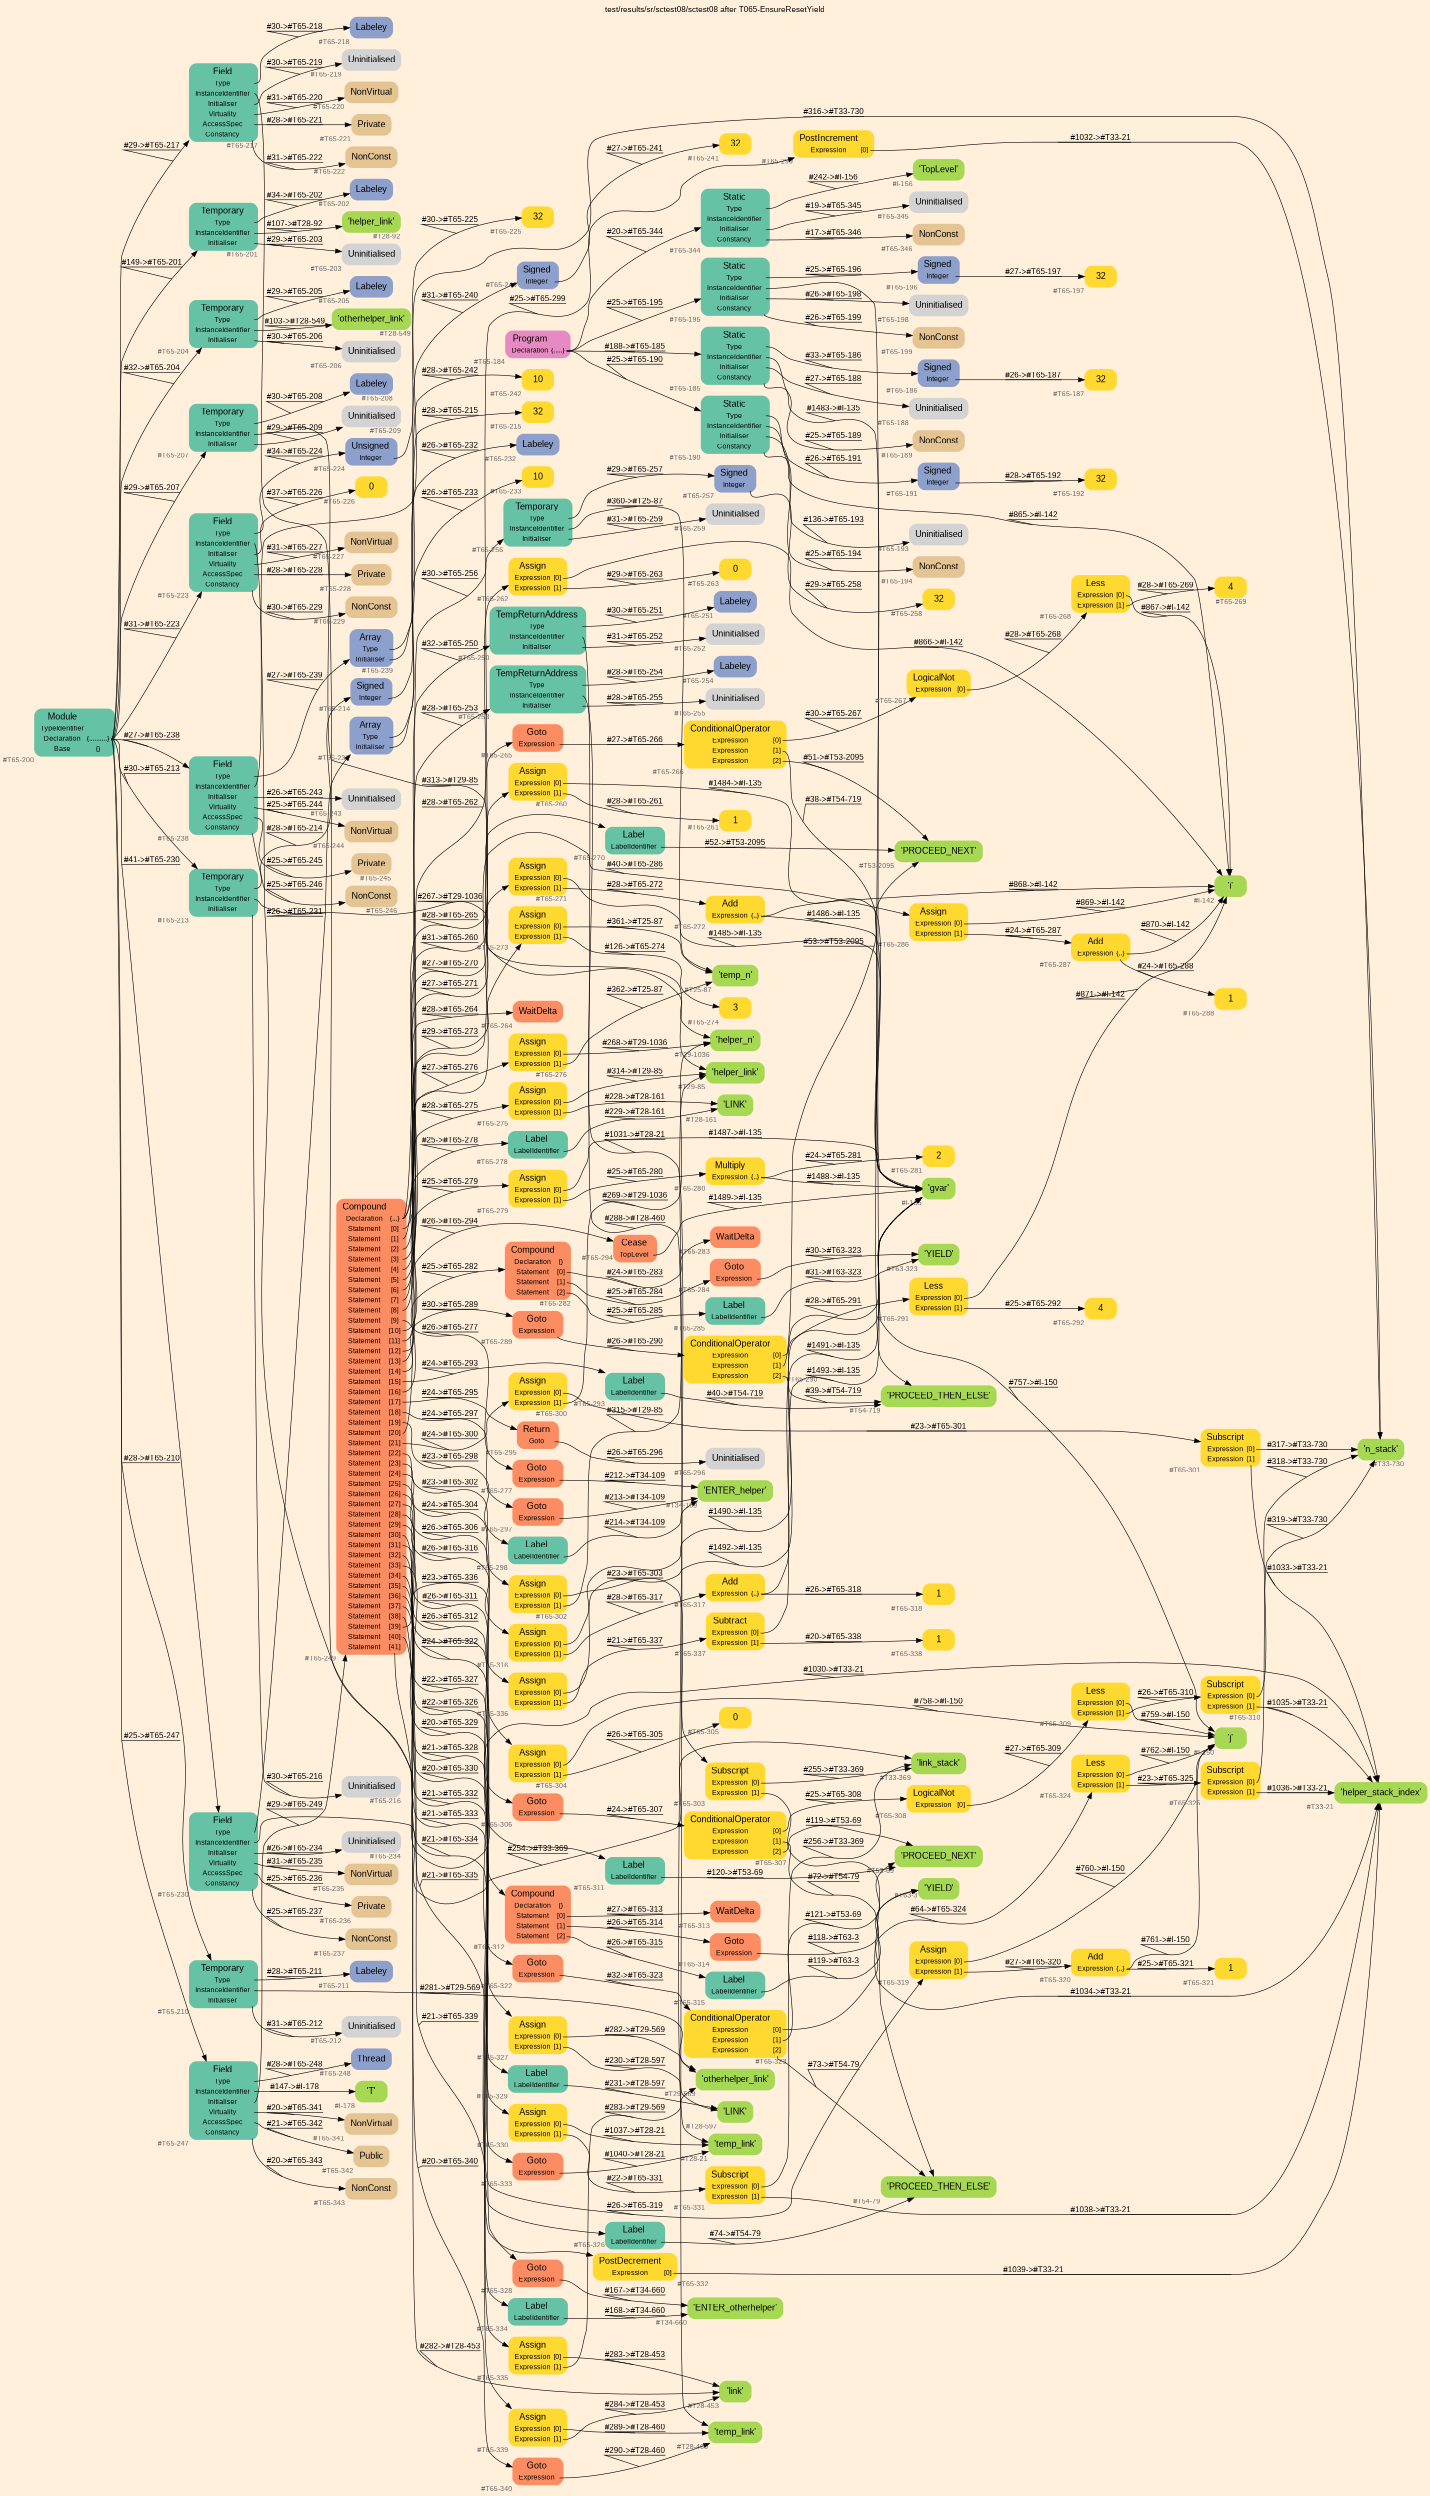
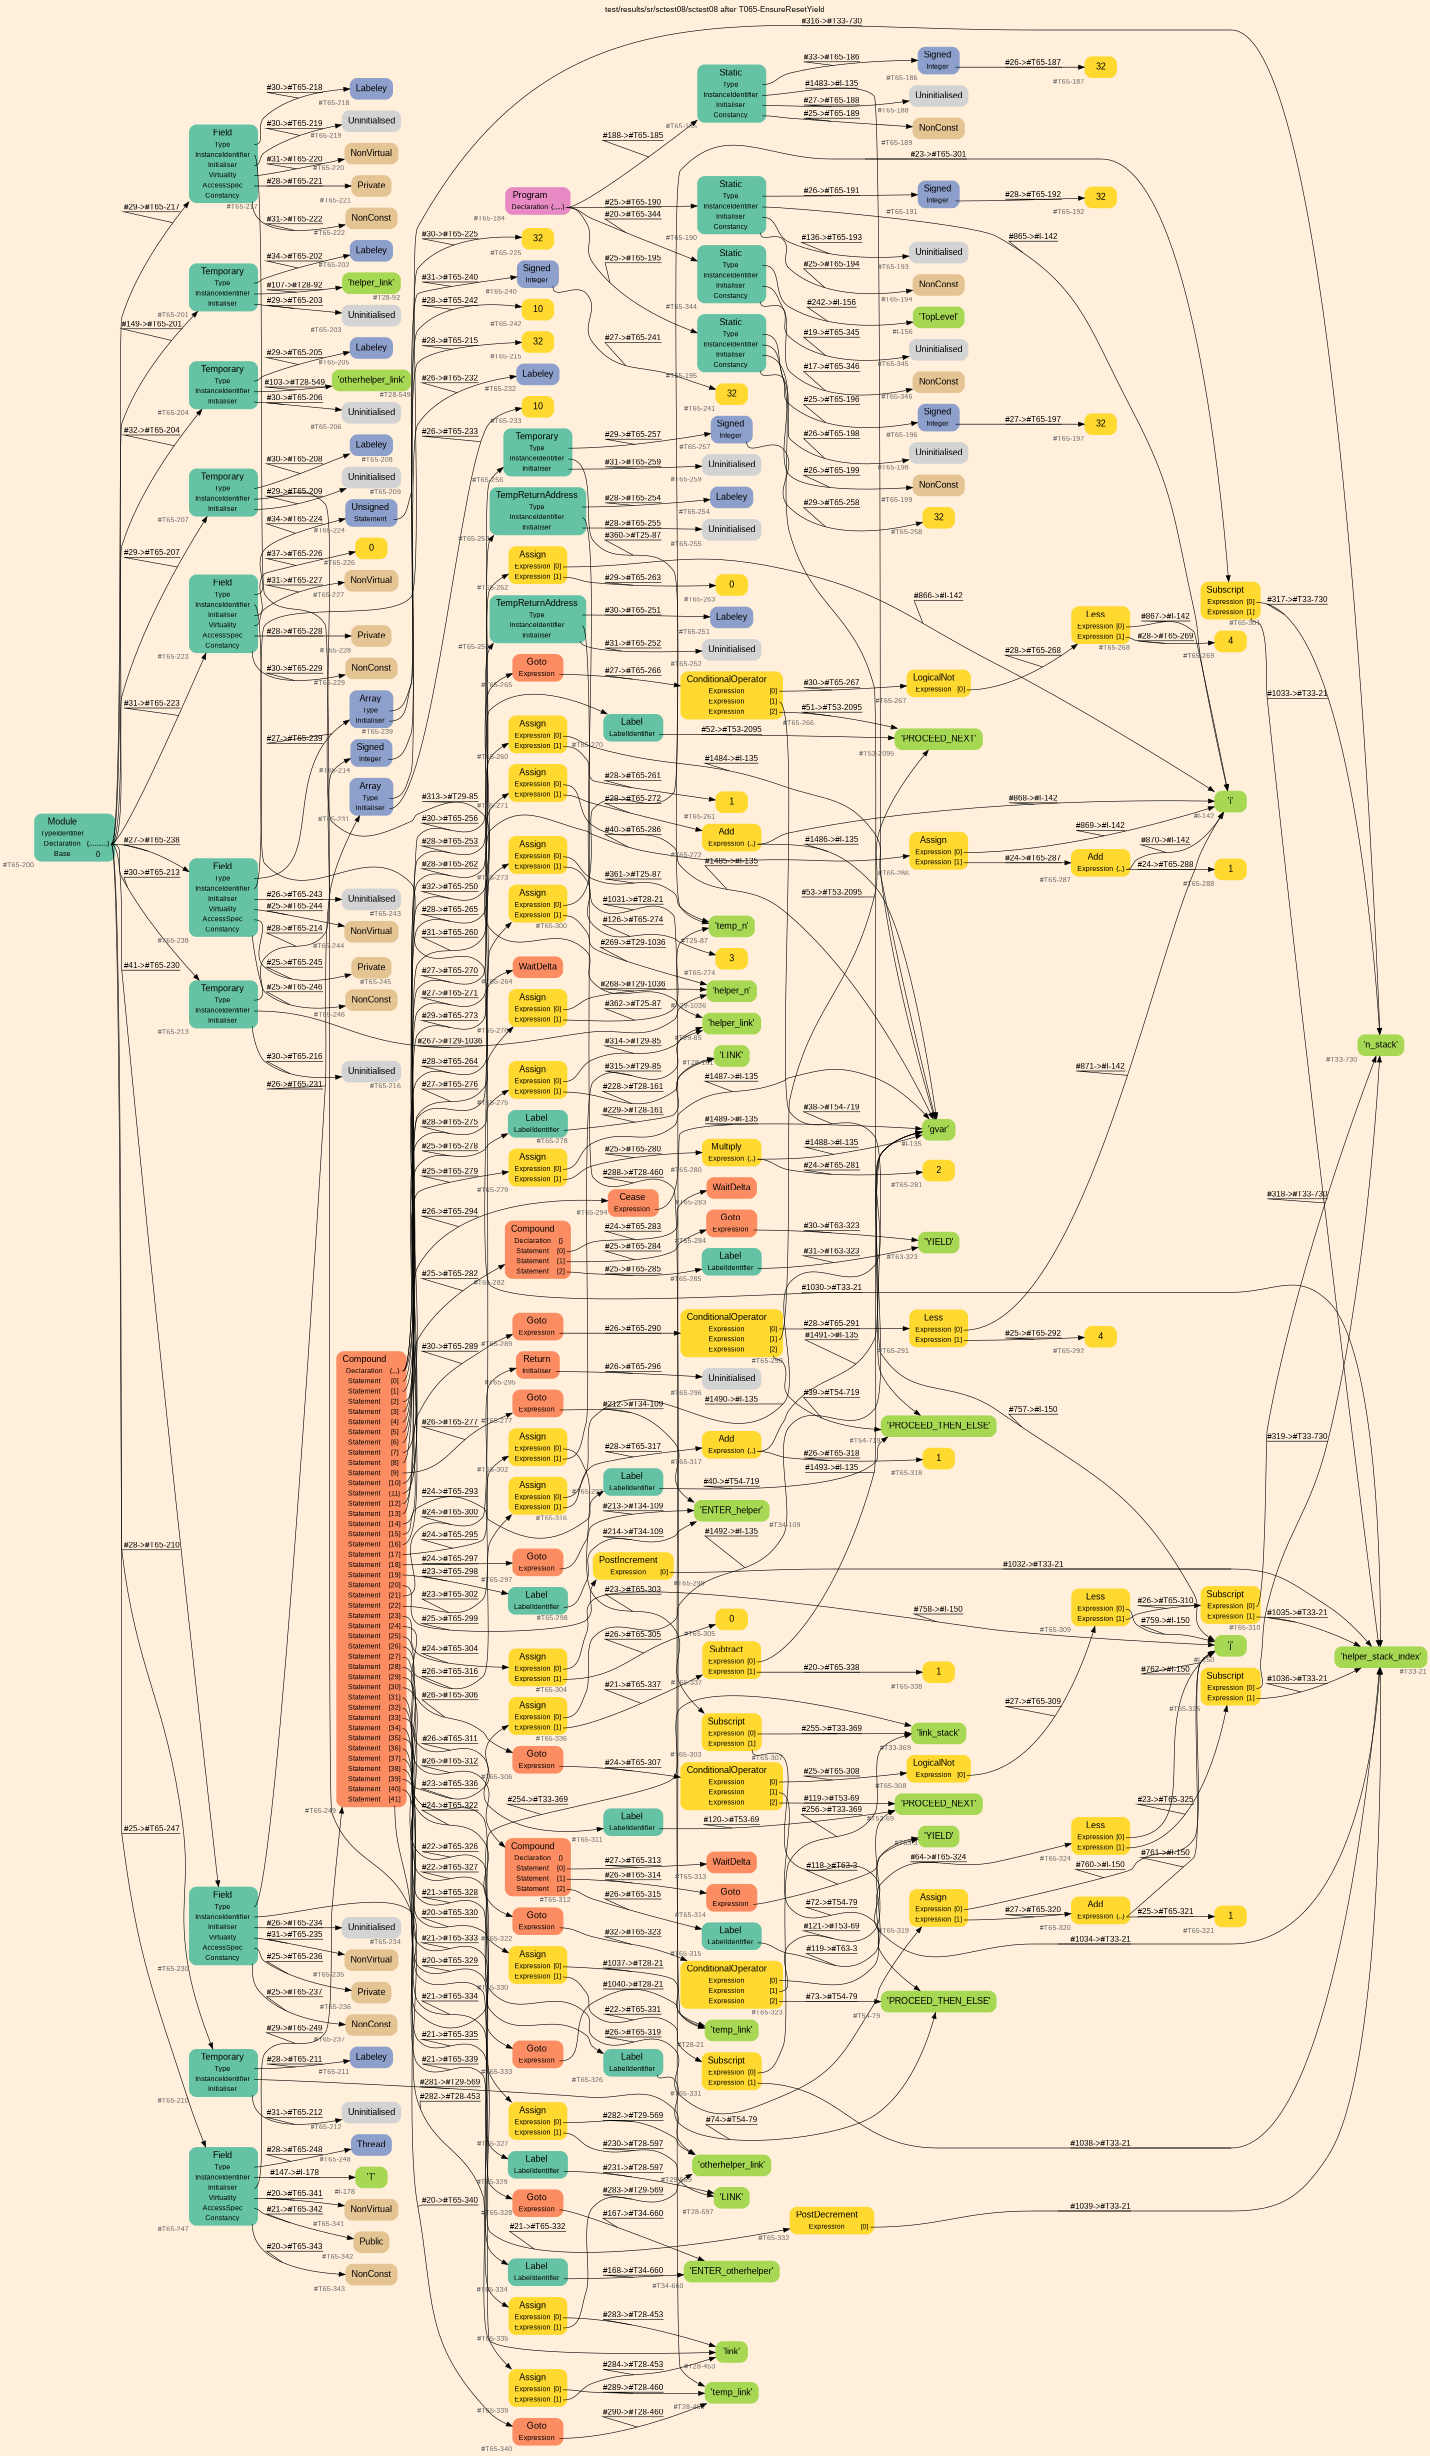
node "Unsigned": text "Integer" -> "Statement"
edge "PostIncrement" -> "'n_stack'": now "PostIncrement" -> "'helper_stack_index'"
node "Cease": text "TopLevel" -> "Expression"
node "Return": text "Goto" -> "Initialiser"
